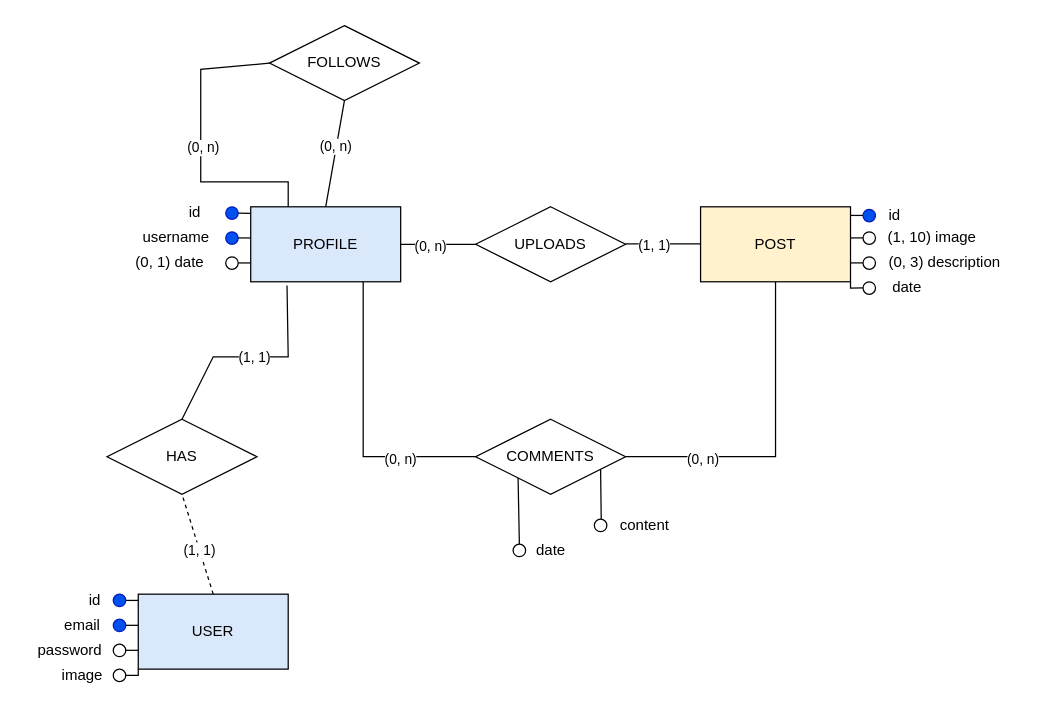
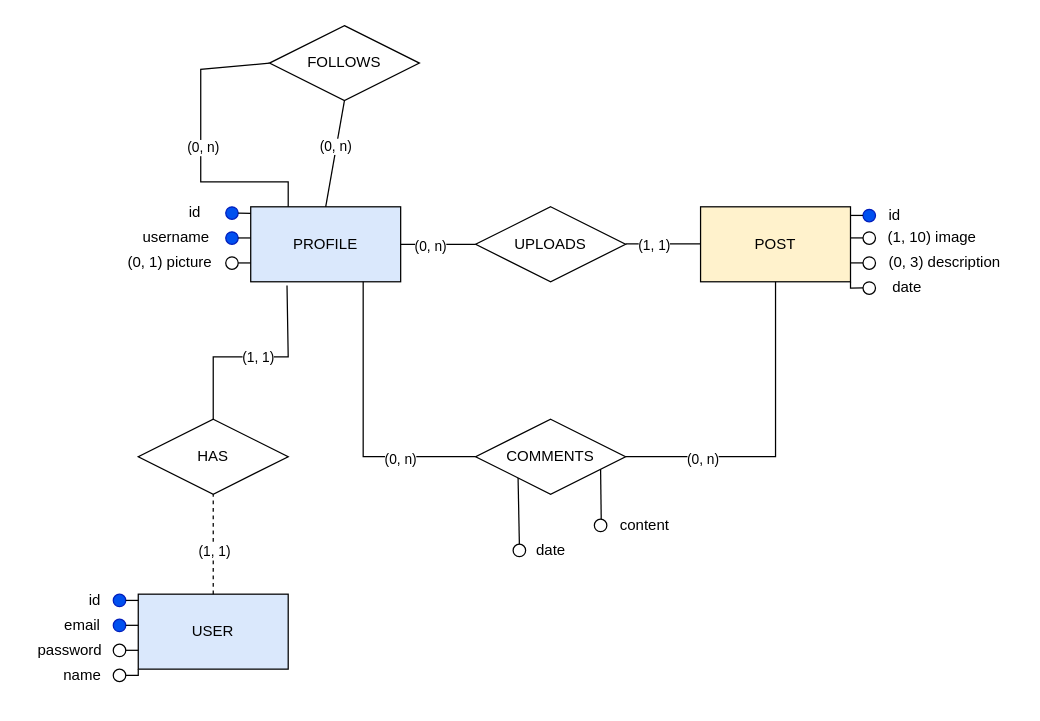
node "(0, 1) date": label "(0, 1) date" -> "(0, 1) picture"
node "HAS": moved (182, 457) -> (213, 457)
node "image": label "image" -> "name"
